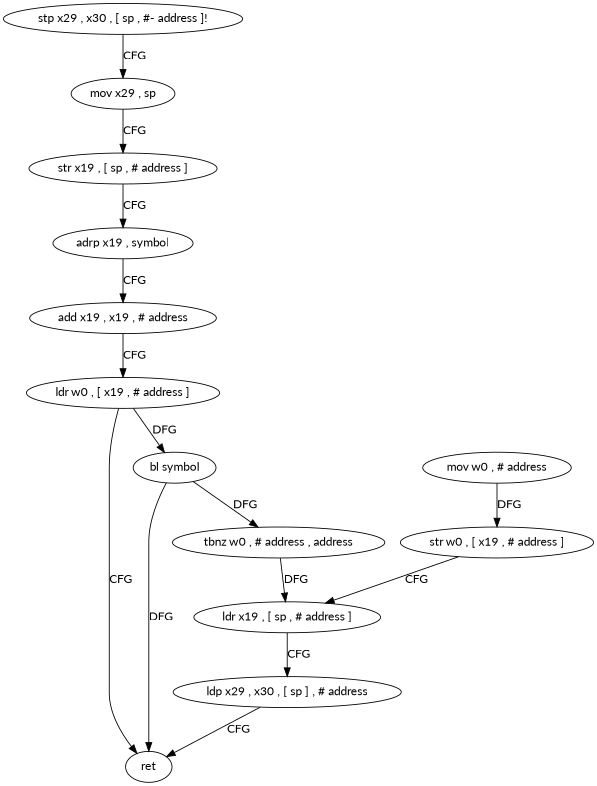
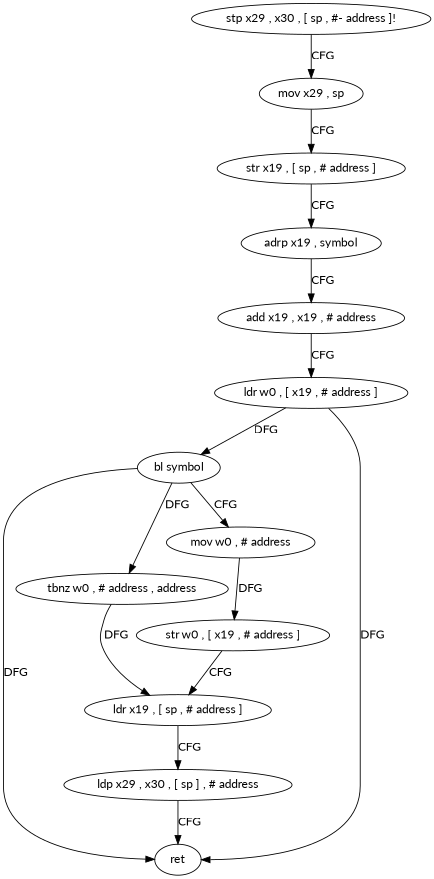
edge "bl symbol" -> "mov w0 , # address": added, label "CFG"
edge "ldr w0 , [ x19 , # address ]" -> "ret": label "CFG" -> "DFG"
